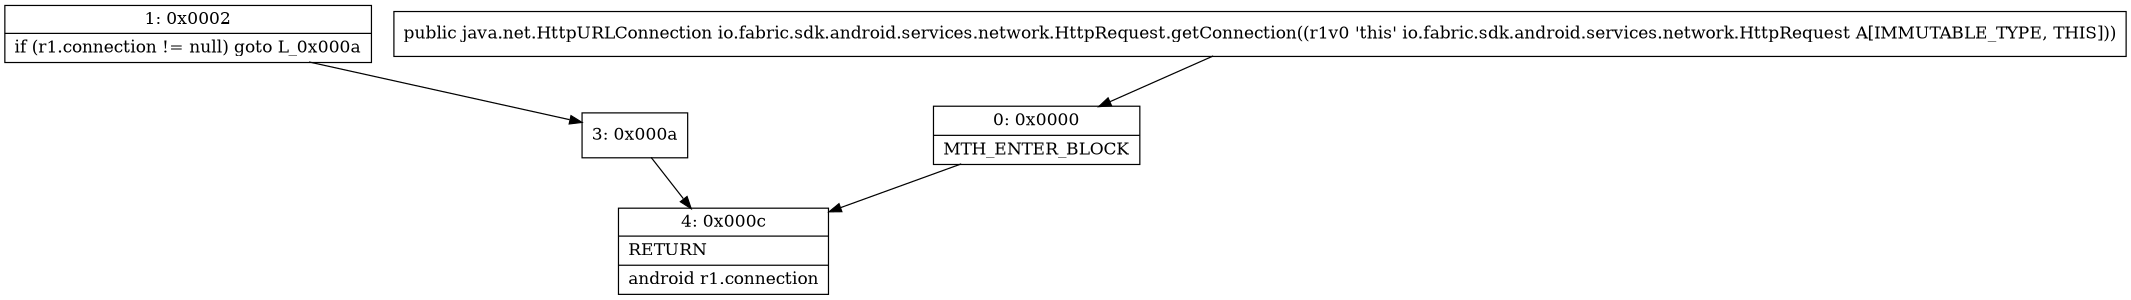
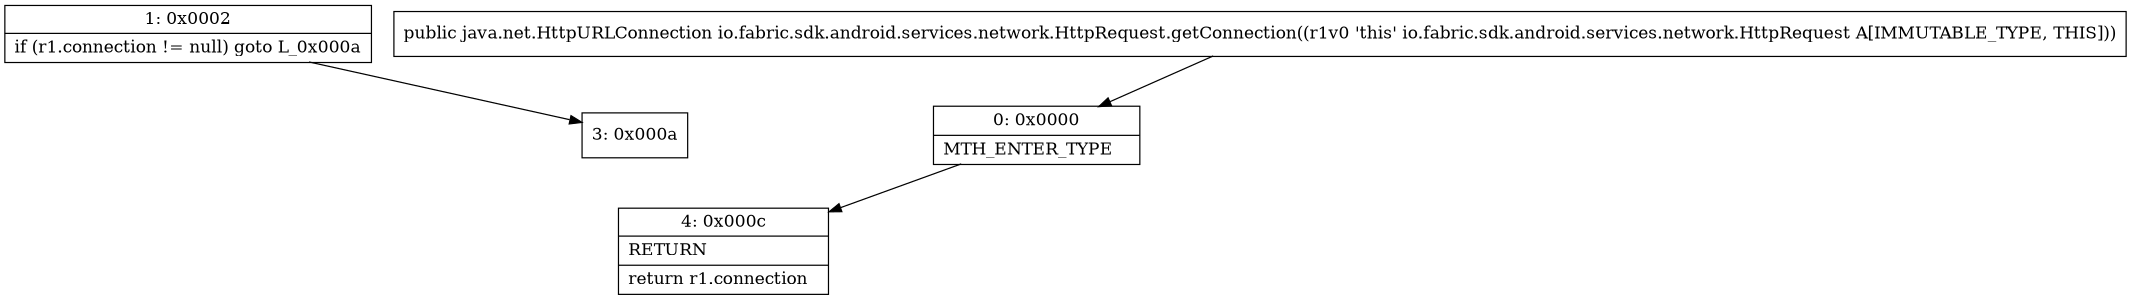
node "0: 0x0000": text "MTH_ENTER_BLOCK" -> "MTH_ENTER_TYPE"
edge "3: 0x000a" -> "4: 0x000c": removed
node "4: 0x000c": text "android r1.connection" -> "return r1.connection"
